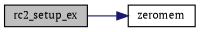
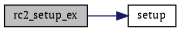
node "zeromem": label "zeromem" -> "setup"
